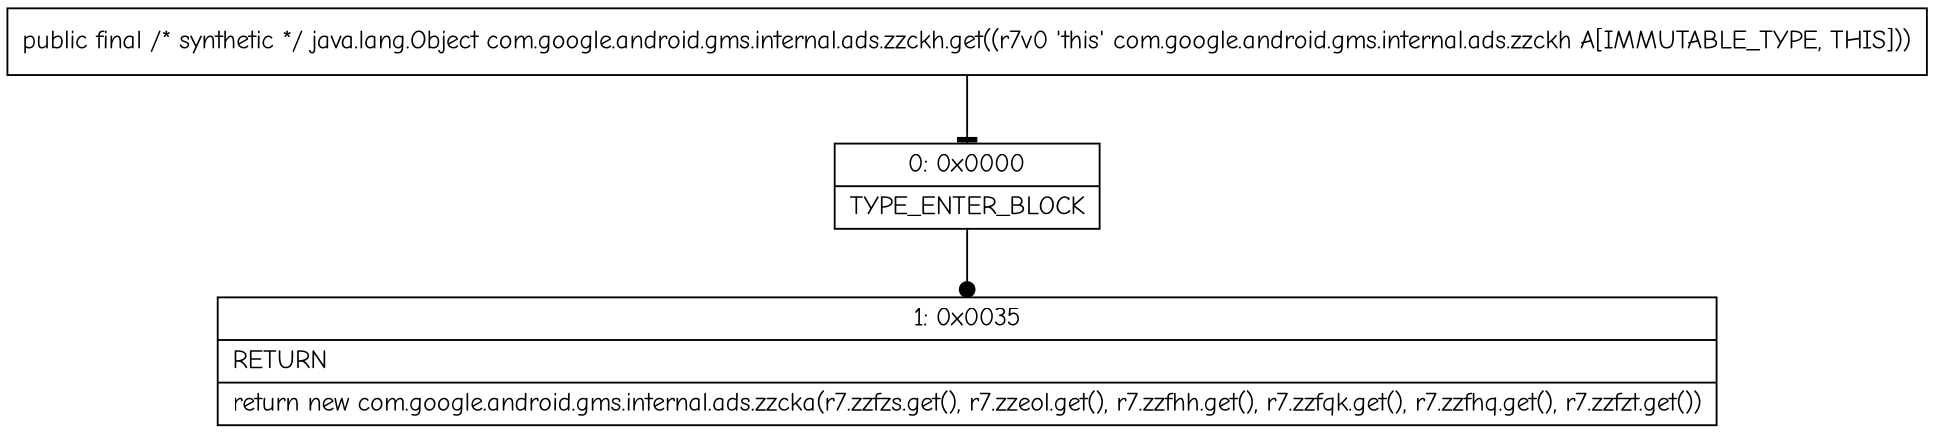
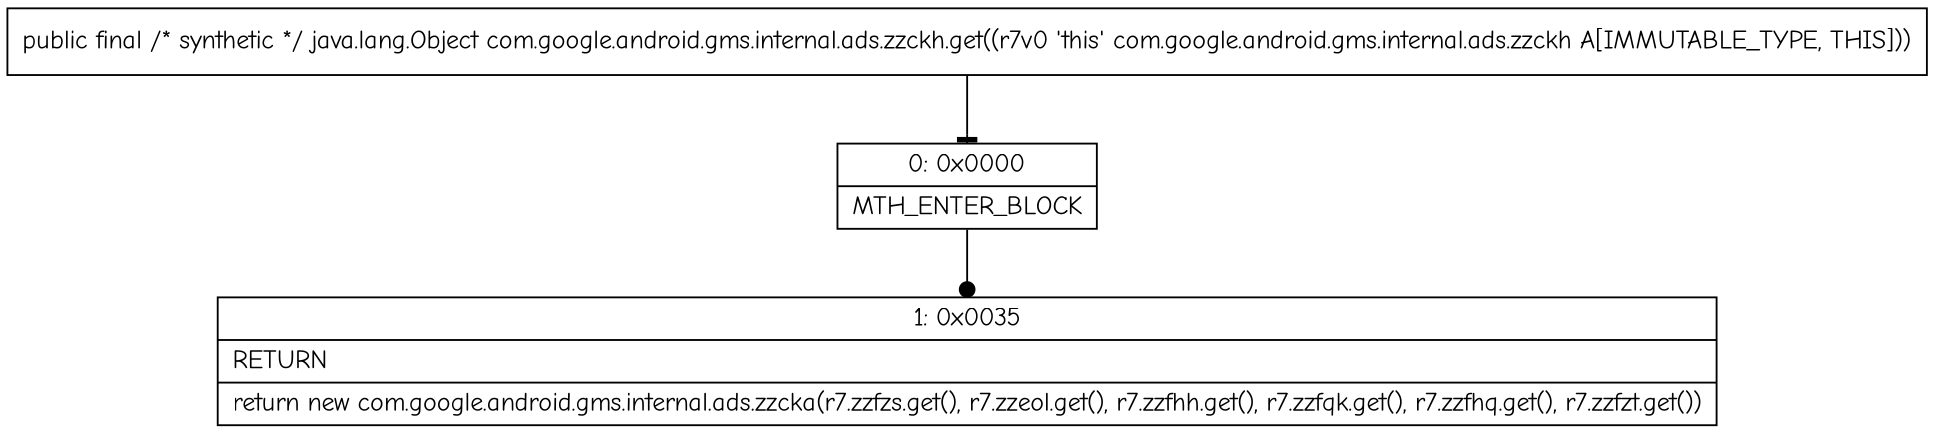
node "0: 0x0000": text "TYPE_ENTER_BLOCK" -> "MTH_ENTER_BLOCK"
